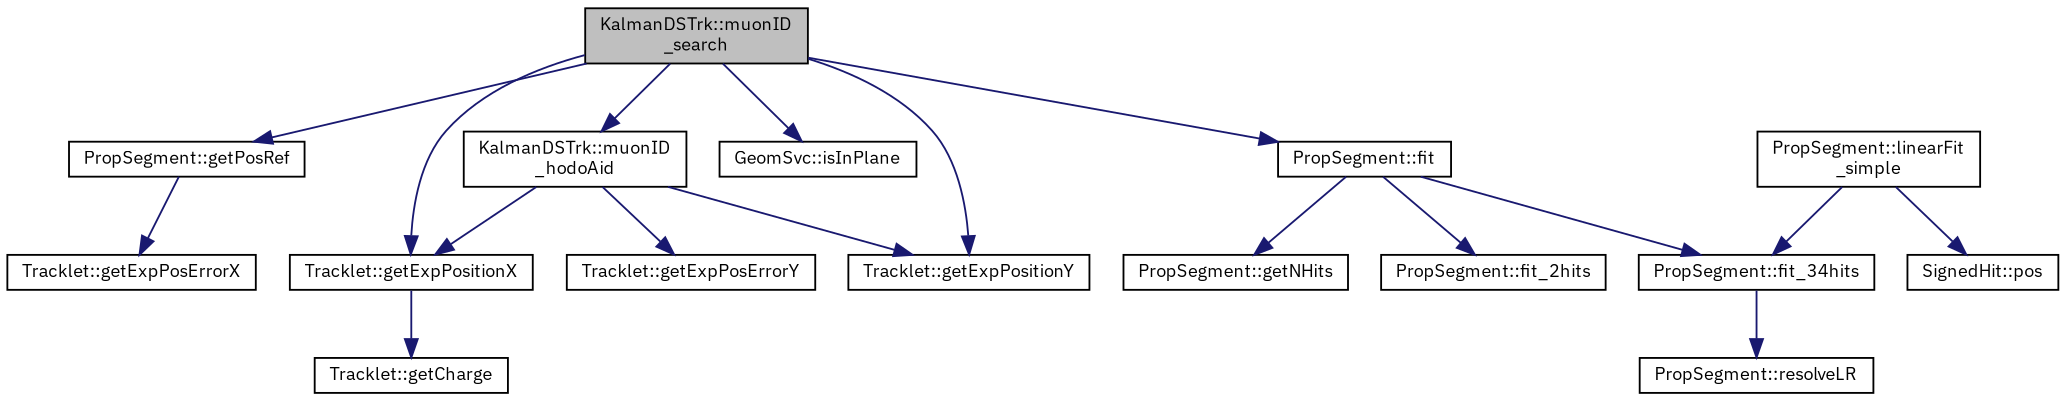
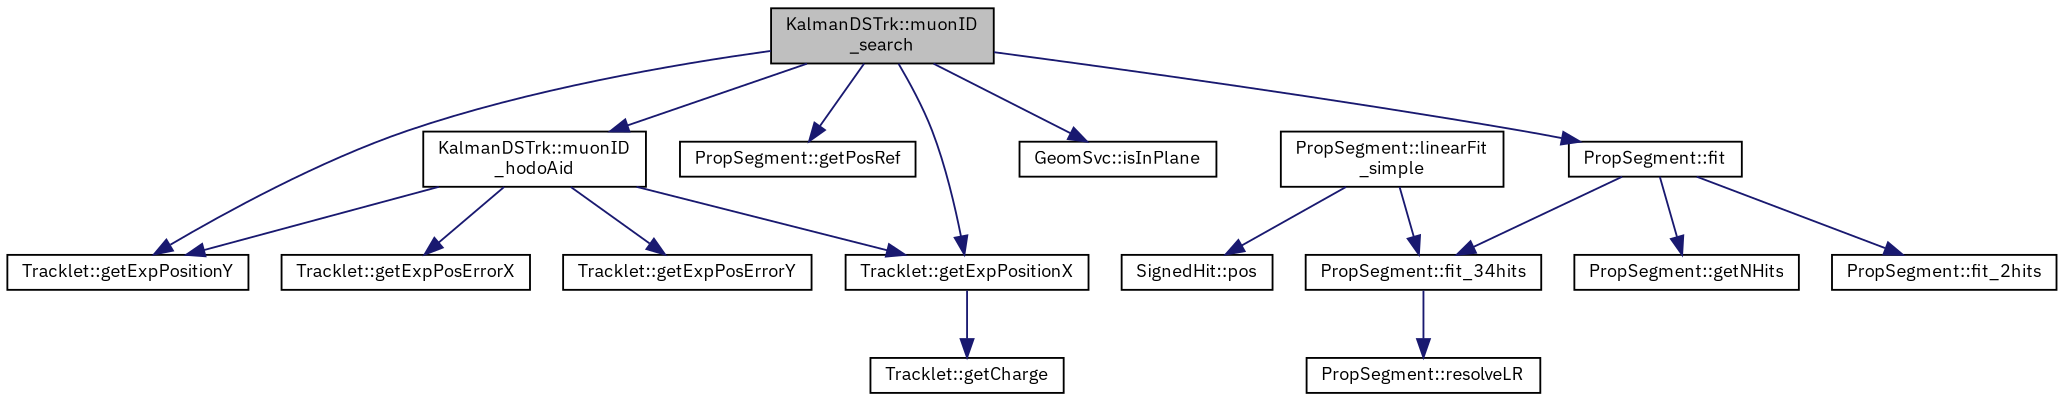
edge "PropSegment::getPosRef" -> "Tracklet::getExpPosErrorX": now "KalmanDSTrk::muonID _hodoAid" -> "Tracklet::getExpPosErrorX"
